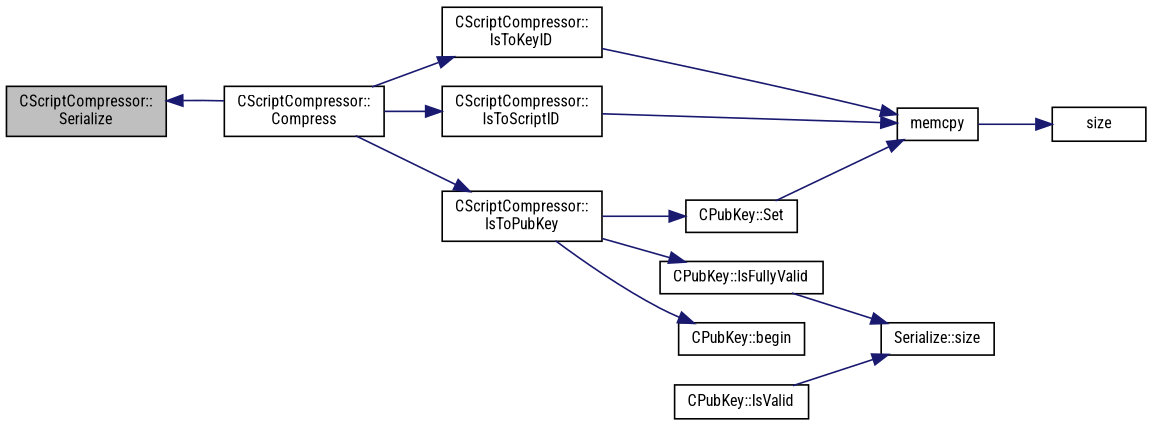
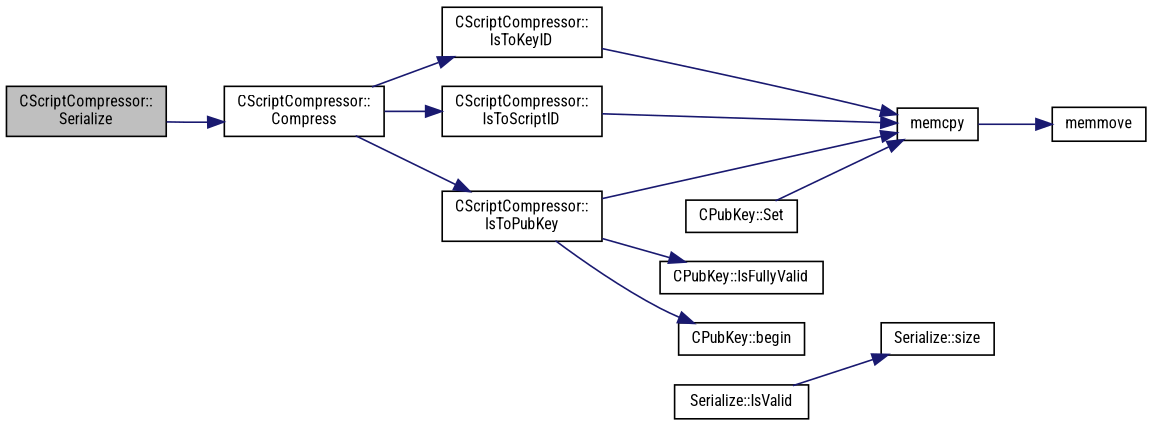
edge "CScriptCompressor:: Compress" -> "CScriptCompressor:: Serialize": reversed
node "size": label "size" -> "memmove"
edge "CScriptCompressor:: IsToPubKey" -> "CPubKey::Set": now "CScriptCompressor:: IsToPubKey" -> "memcpy"
edge "CPubKey::IsFullyValid" -> "Serialize::size": removed
node "CPubKey::IsValid": label "CPubKey::IsValid" -> "Serialize::IsValid"
